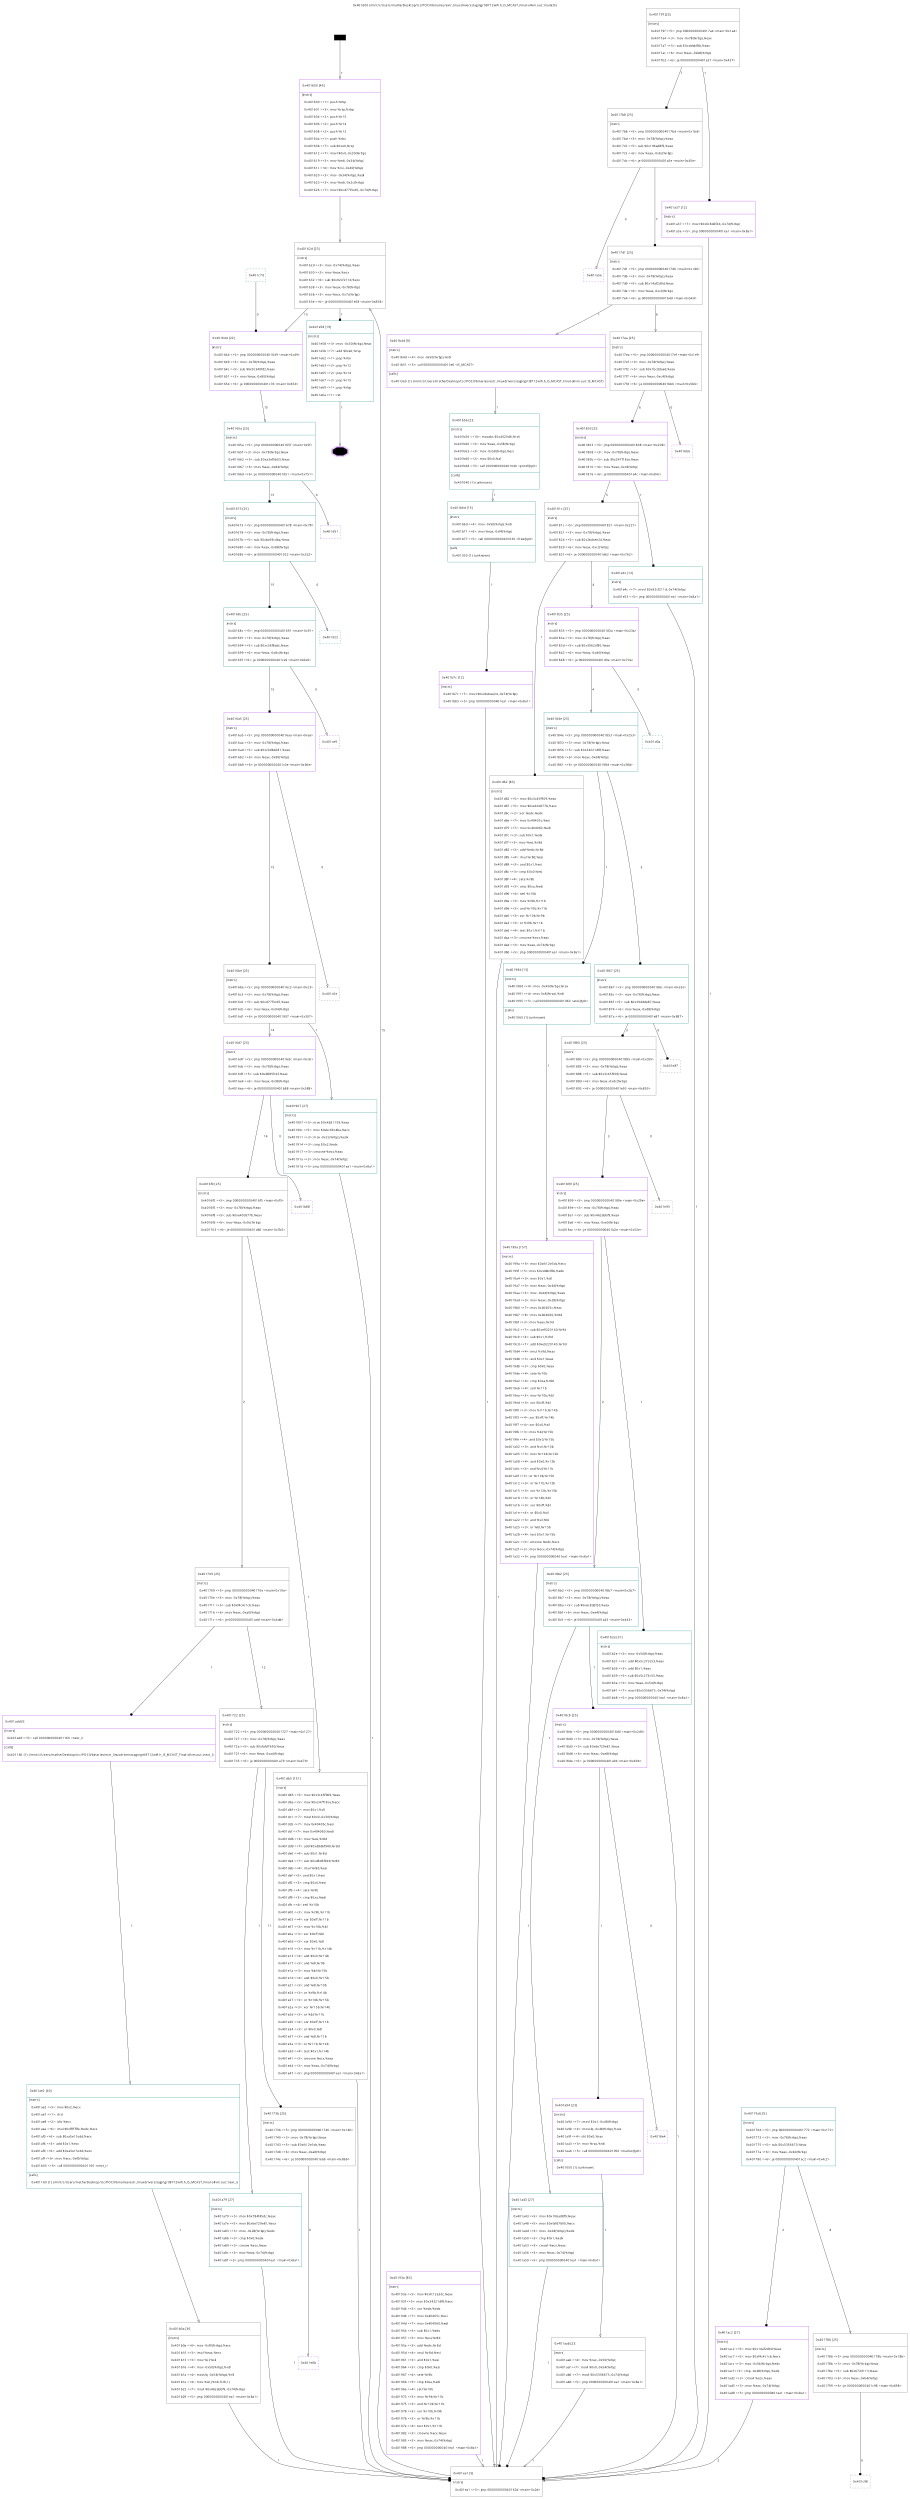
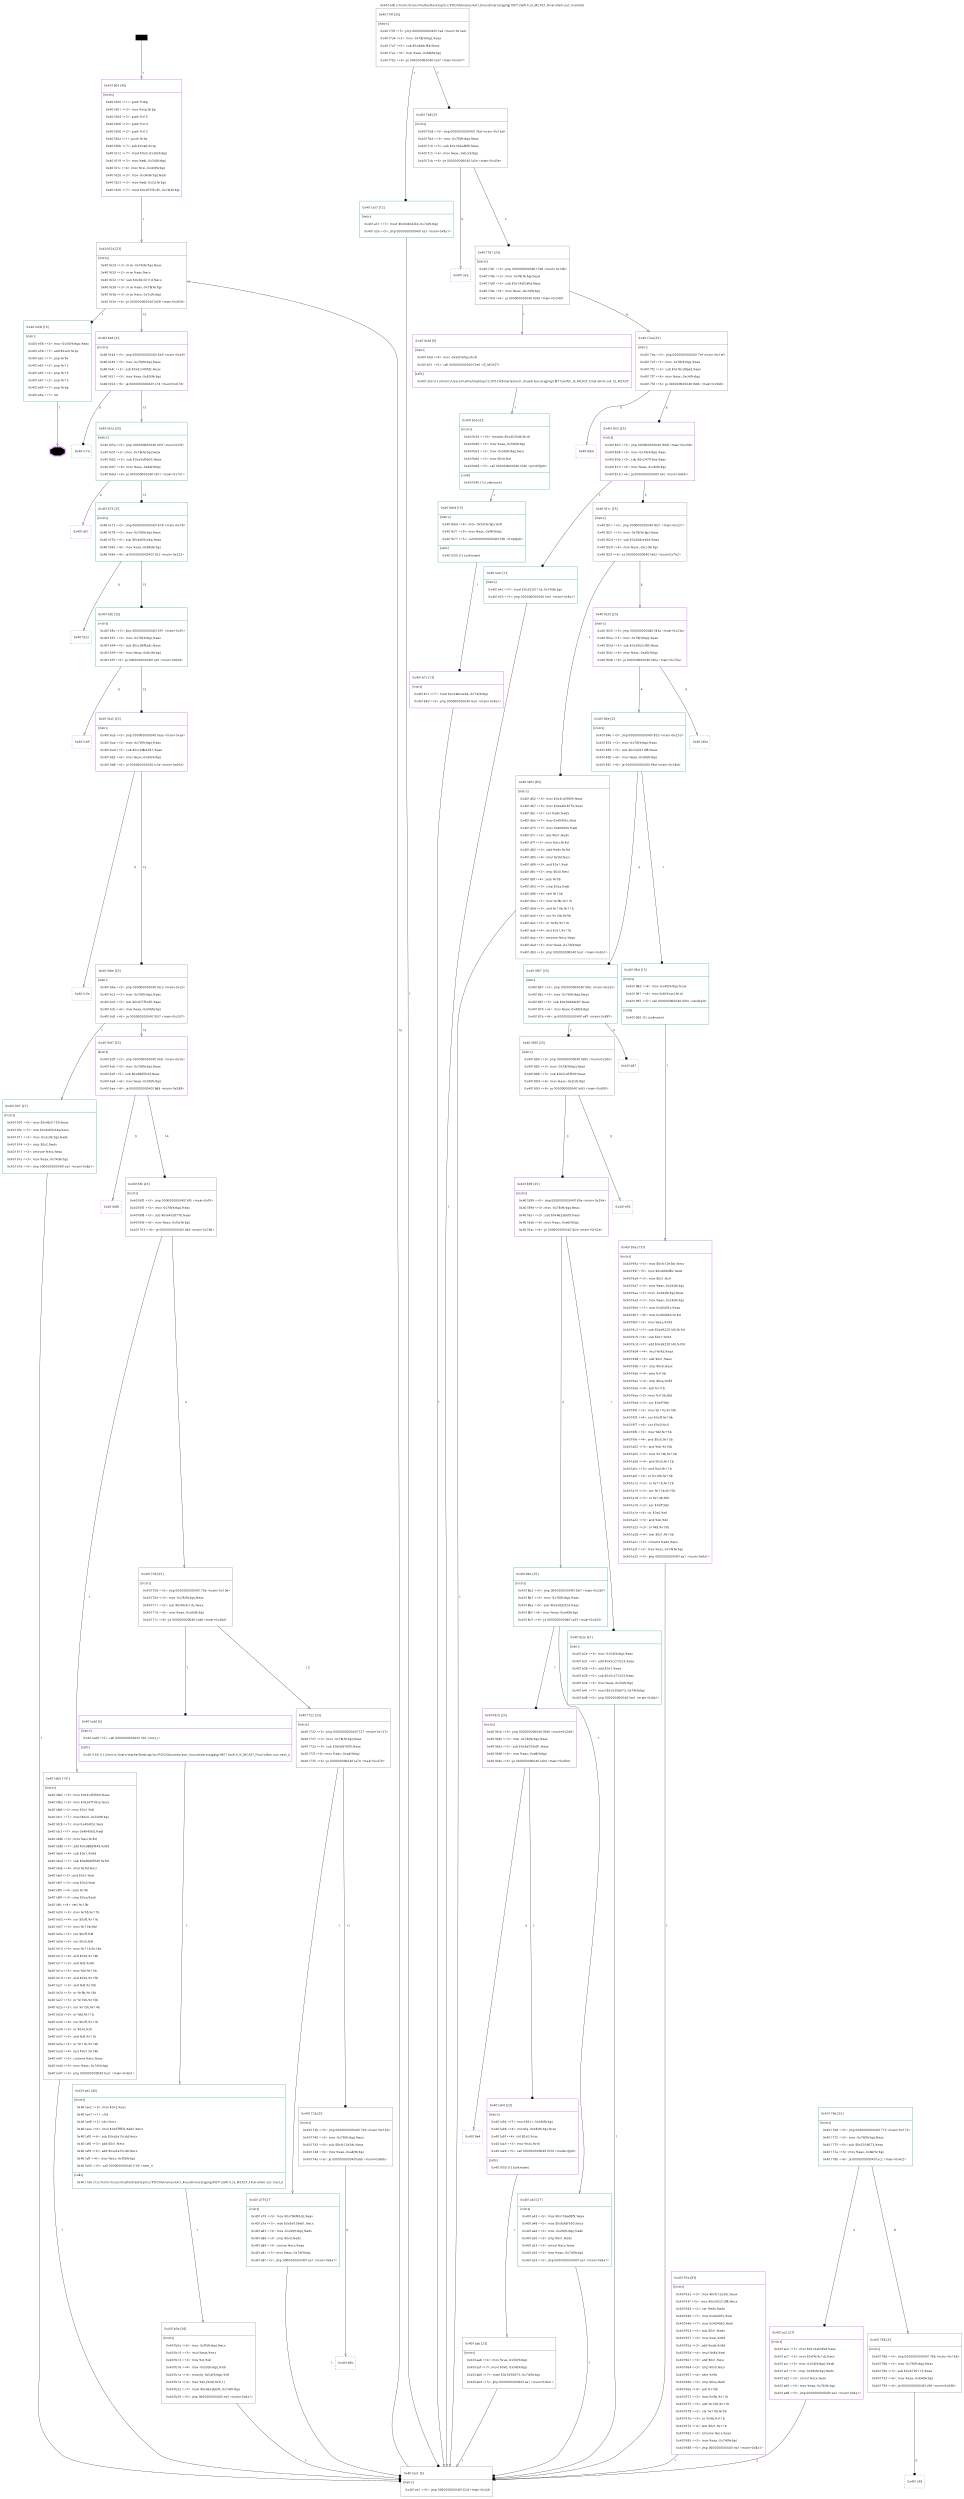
node "0x401a37 [12]": color purple -> teal
edge "0x401c7d" -> "0x401644 [22]": reversed
